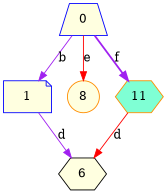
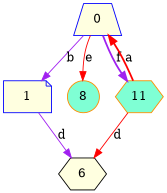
edge "11" -> "0": added, label "a"
node "8": fillcolor lightyellow -> aquamarine
